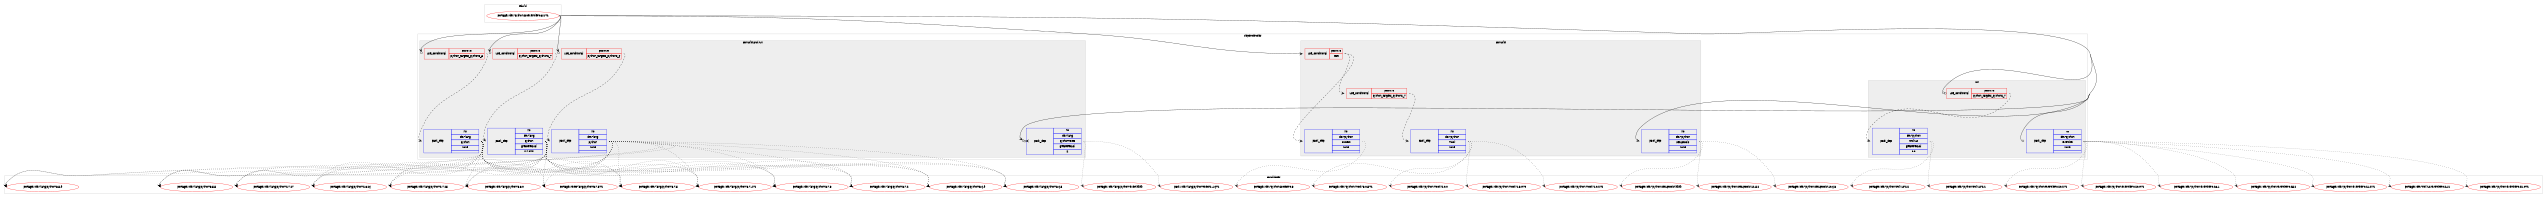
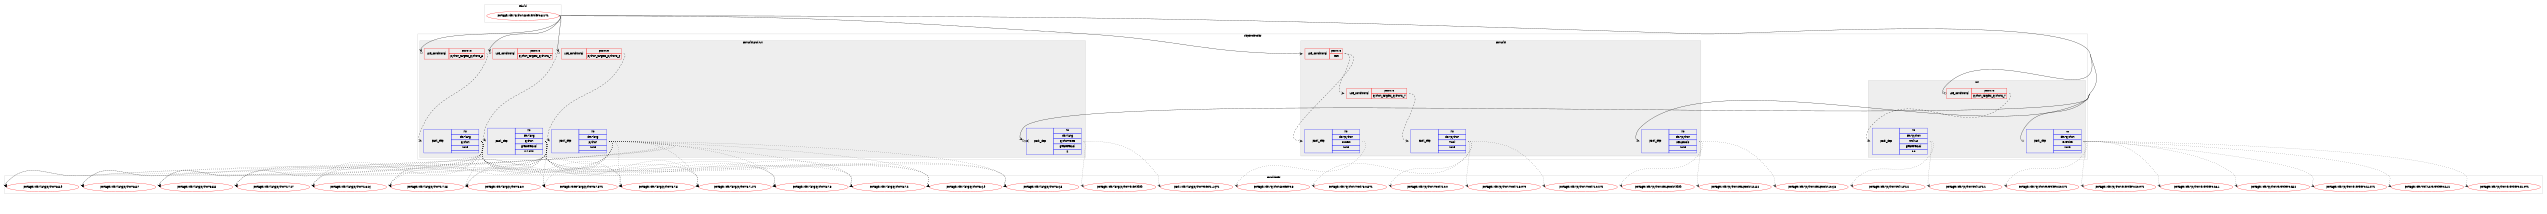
node "portage://dev-lang/python-3.5.7": added
